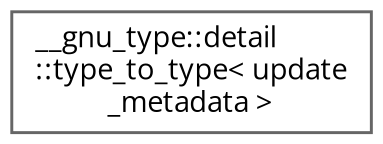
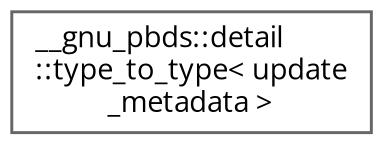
node "__gnu_type::detail ::type_to_type< update _metadata >": label "__gnu_type::detail ::type_to_type< update _metadata >" -> "__gnu_pbds::detail ::type_to_type< update _metadata >"
